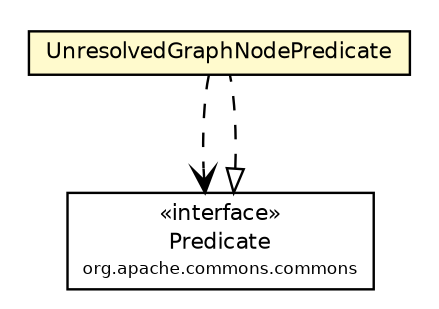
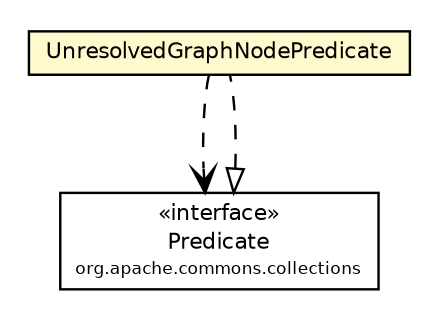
node "Predicate": text "org.apache.commons.commons" -> "org.apache.commons.collections"
